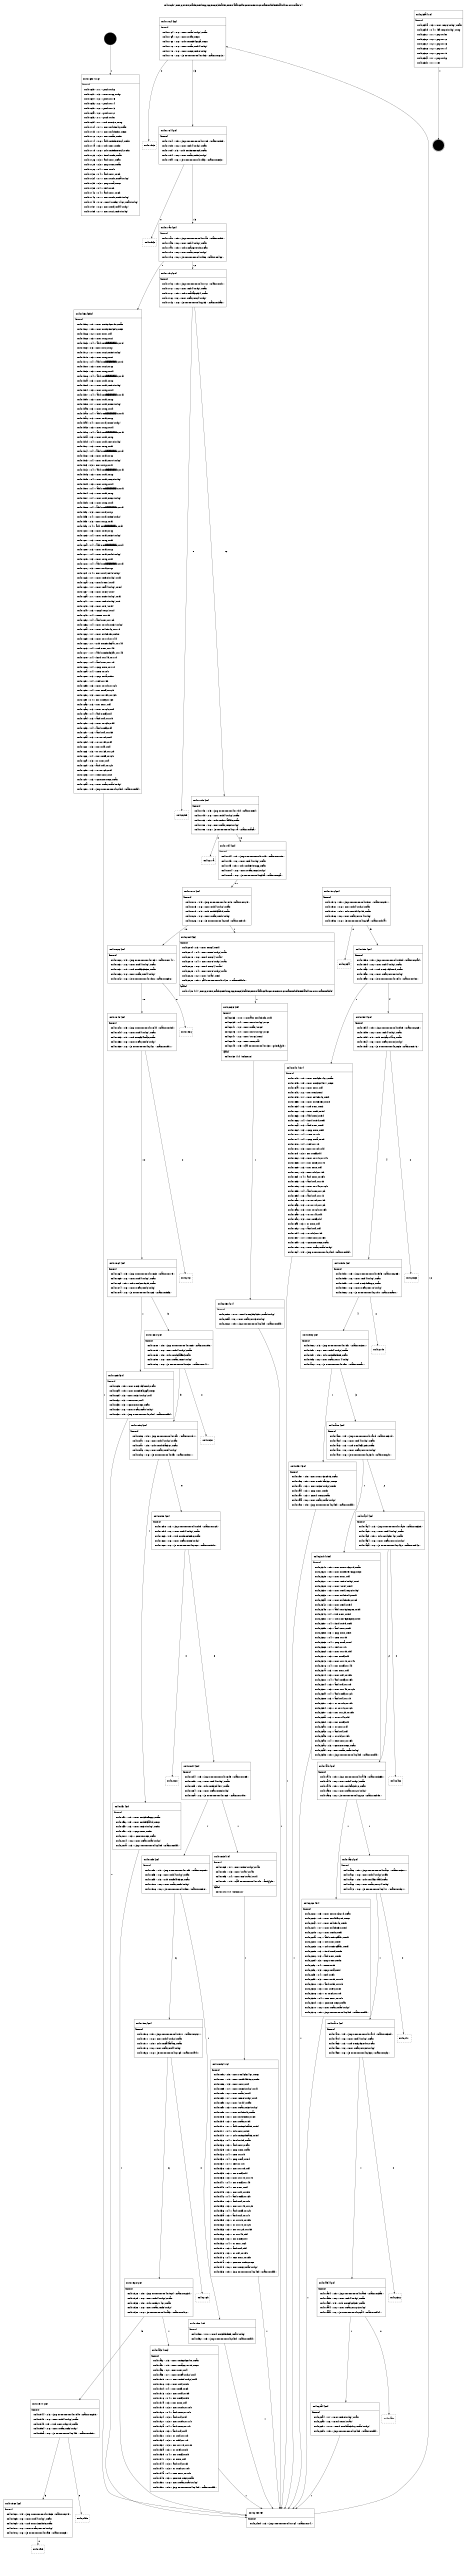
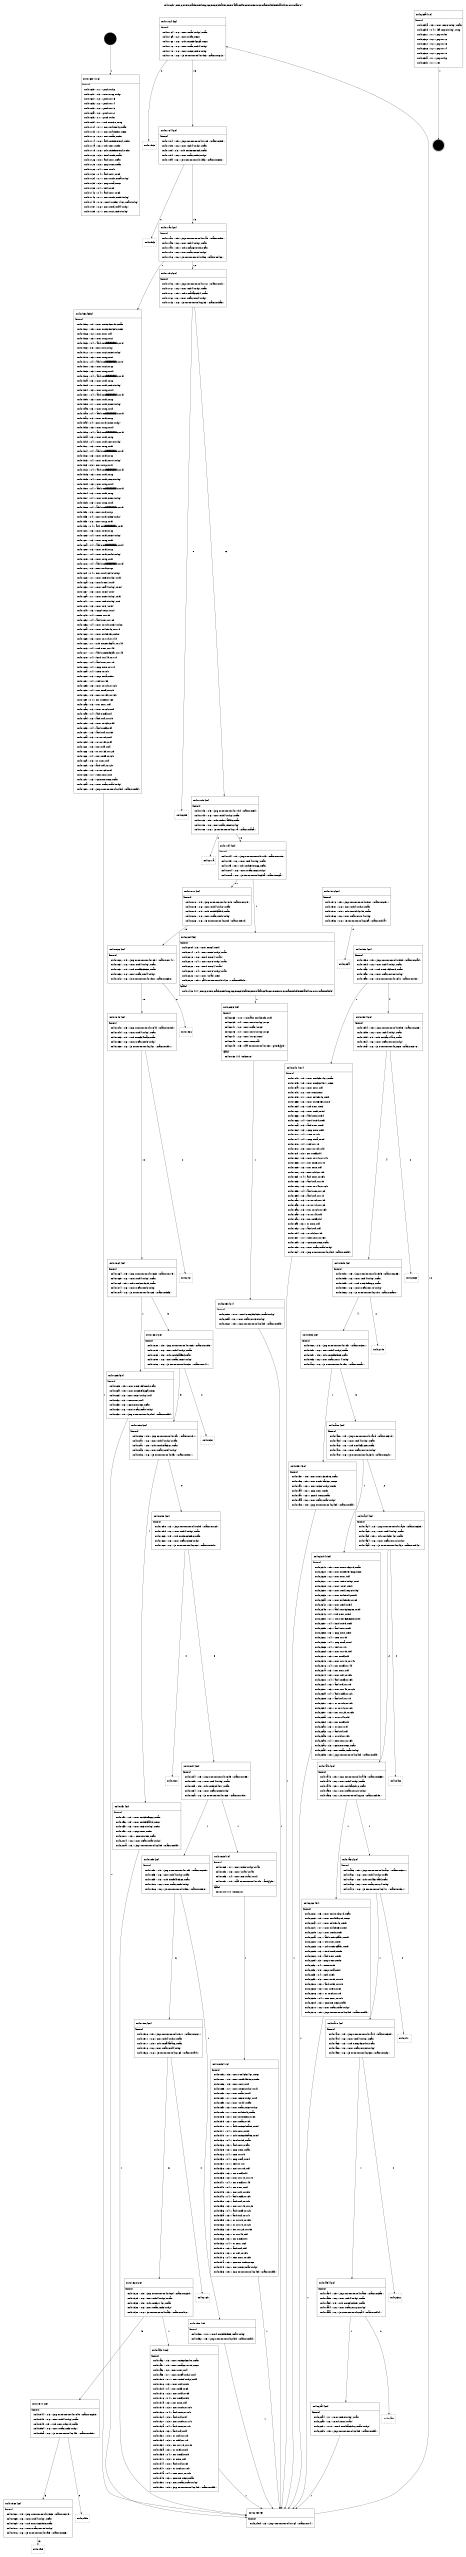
edge "0x401810 [28]" -> "0x40200f [36]": now "0x4017f4 [28]" -> "0x40200f [36]"
edge "0x40197c [28]" -> "0x401998 [28]": removed, label "5"
edge "0x401960 [28]" -> "0x401fb5": label " 0" -> " 13"
